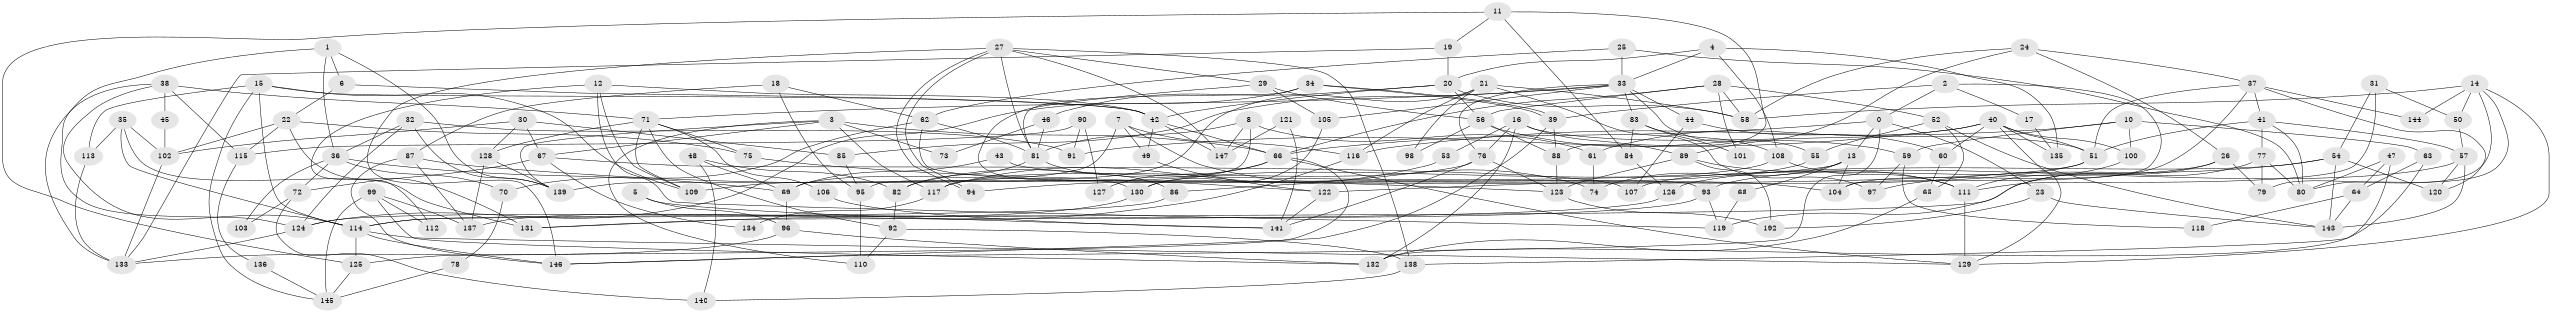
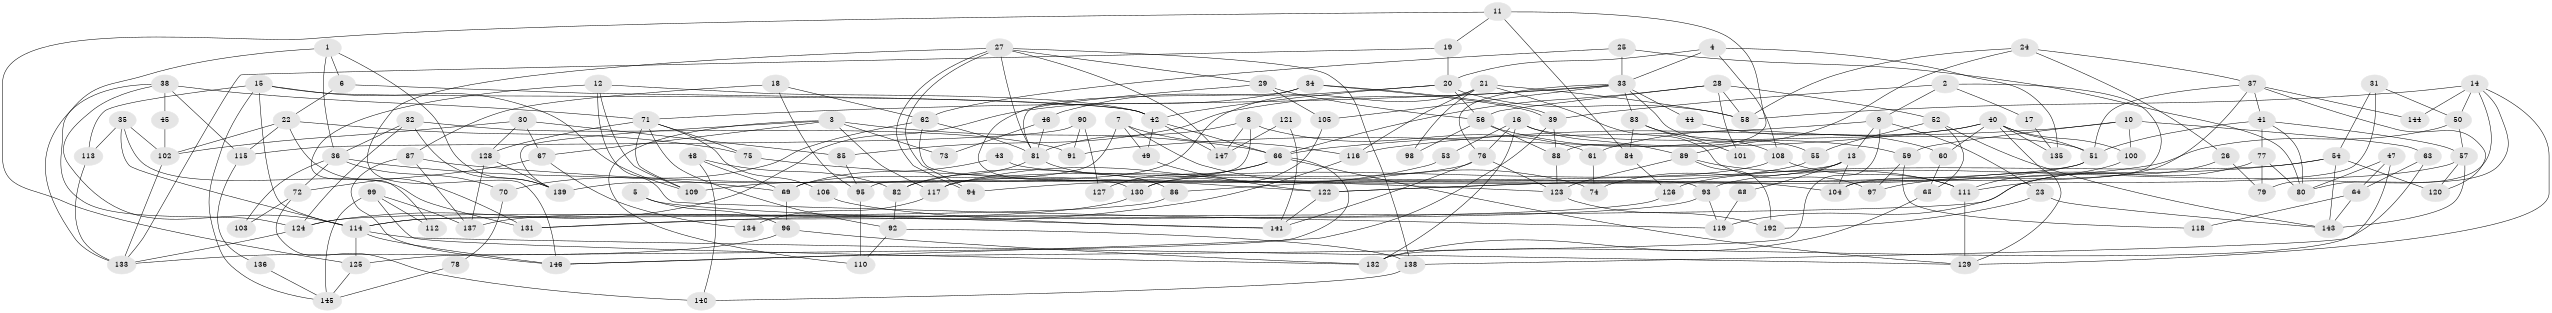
node "0": label "0" -> "9"
edge "50" -- "122": added
node "107": removed
